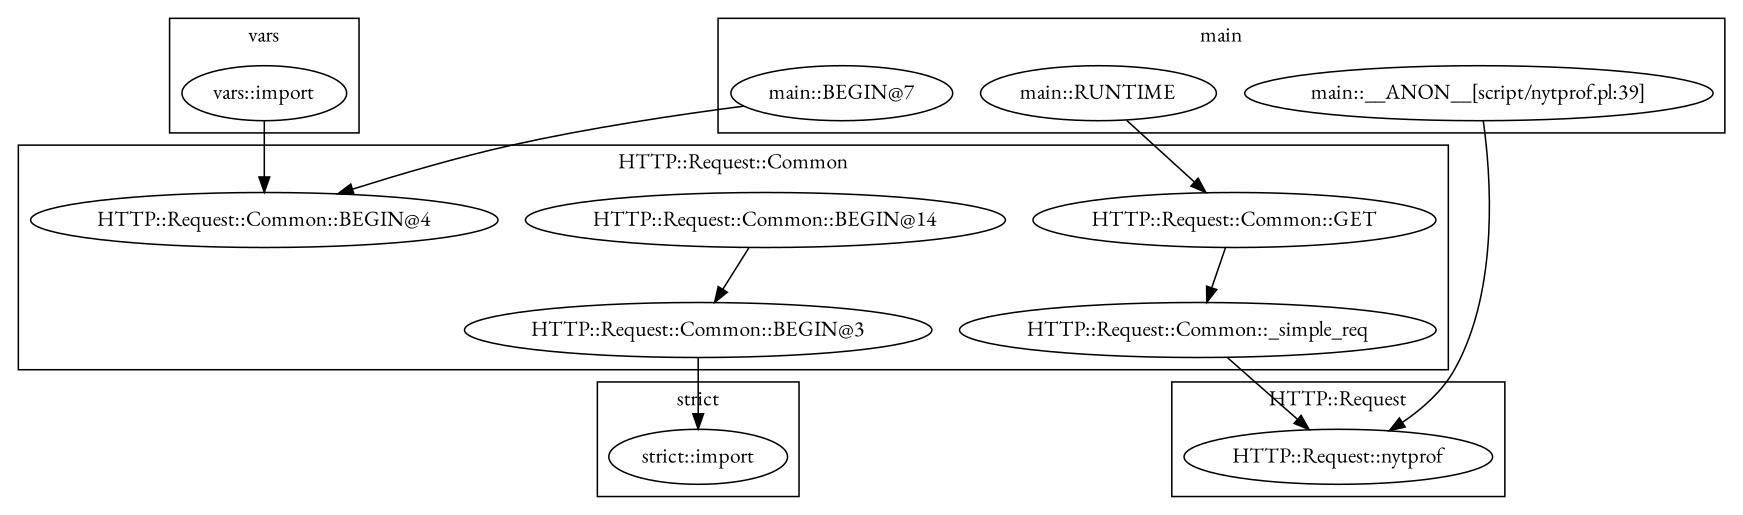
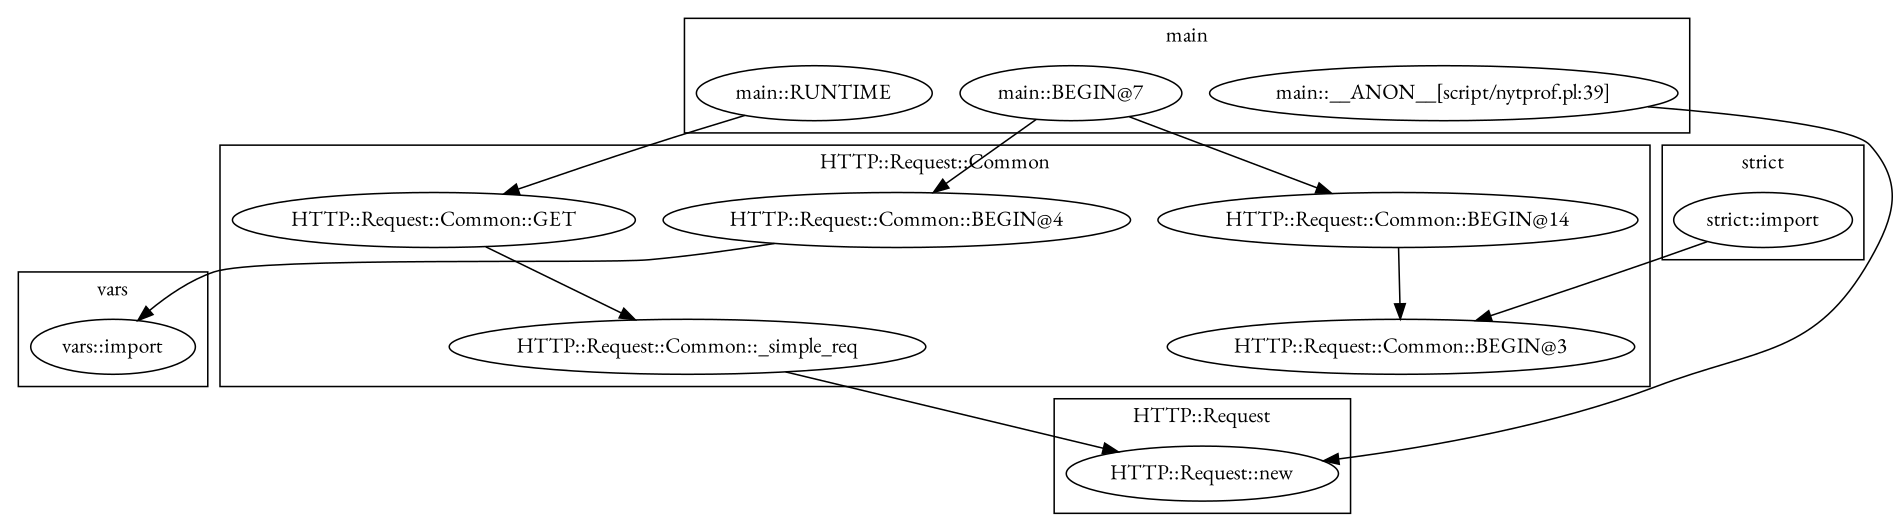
edge "vars::import" -> "HTTP::Request::Common::BEGIN@4": reversed
edge "main::BEGIN@7" -> "HTTP::Request::Common::BEGIN@14": added
edge "HTTP::Request::Common::BEGIN@3" -> "strict::import": reversed
node "HTTP::Request::nytprof": label "HTTP::Request::nytprof" -> "HTTP::Request::new"
